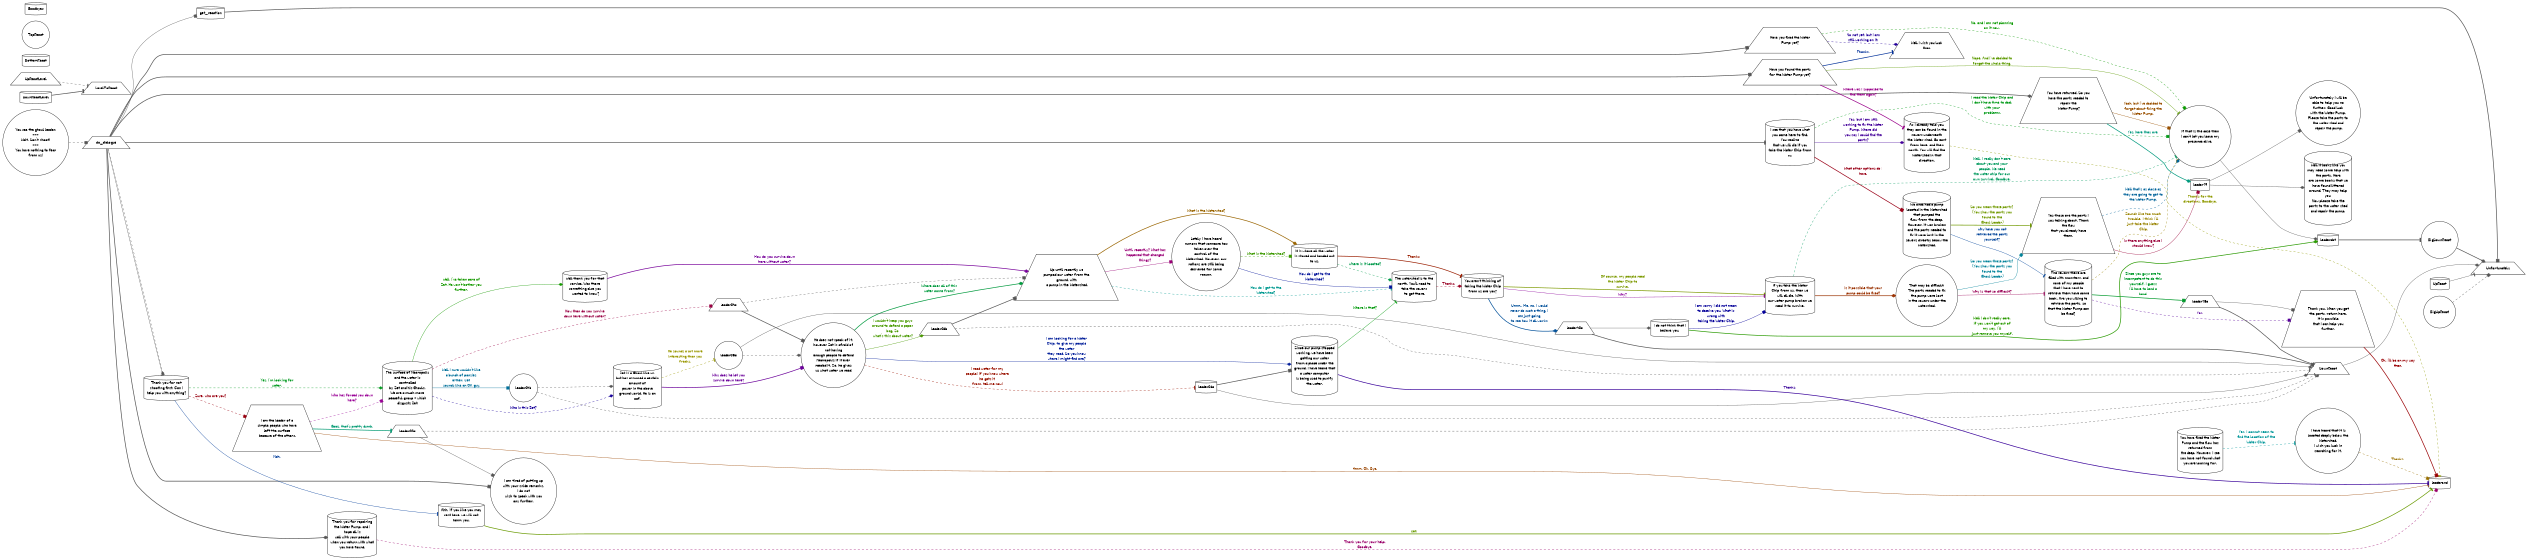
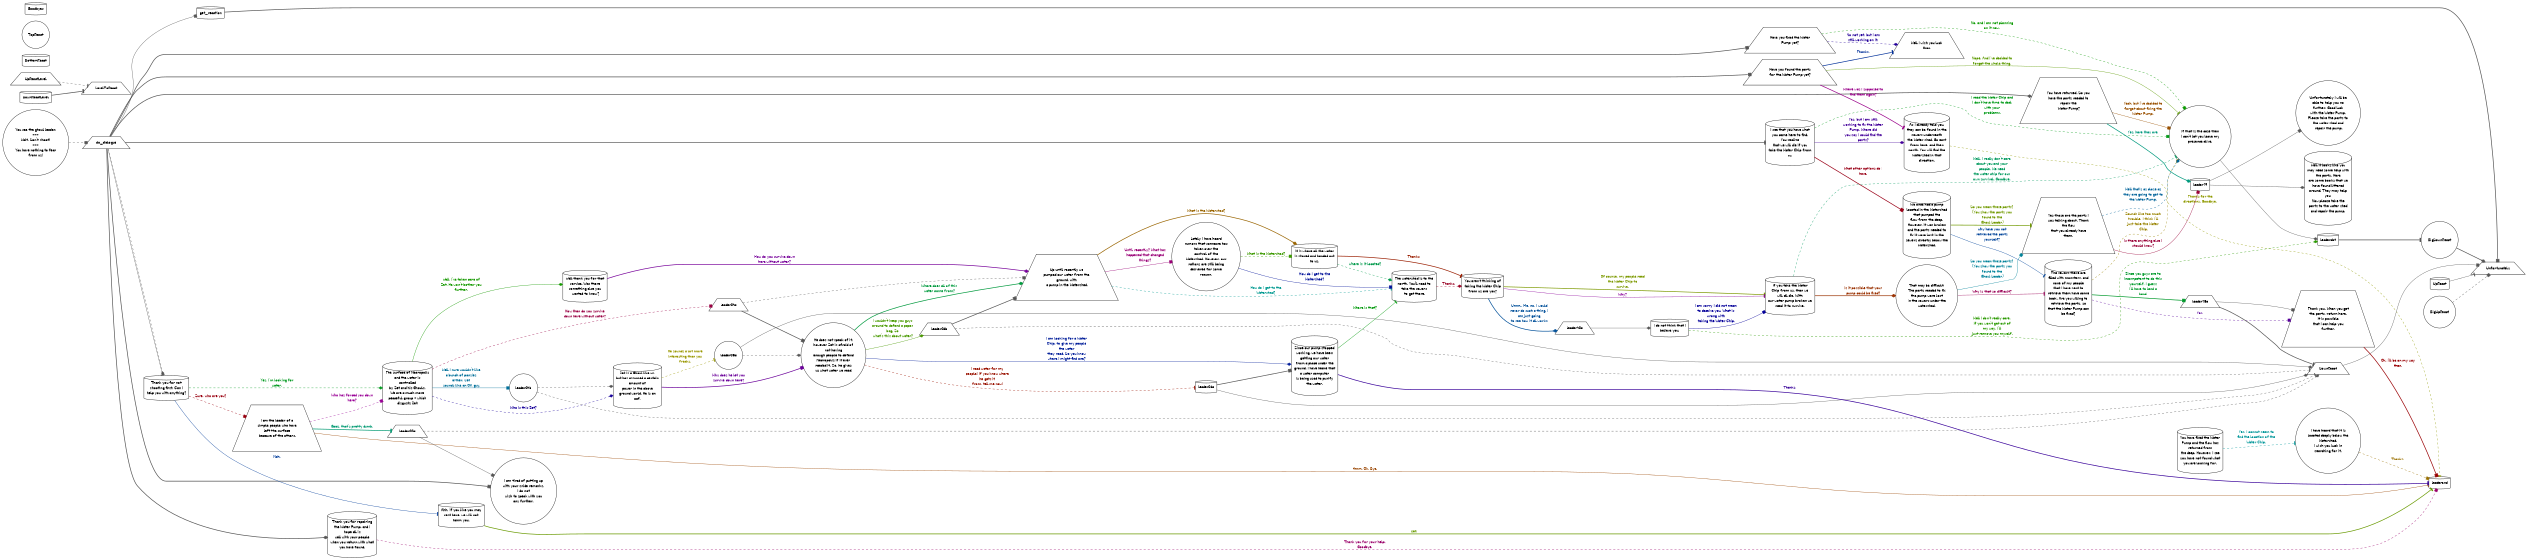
edge "DownReact" -> "Unfortunately": arrowhead diamond -> box
edge "I do not think that I believe you." -> "leadercbt": style bold -> dashed
edge "leader40a" -> "DownReact": removed
